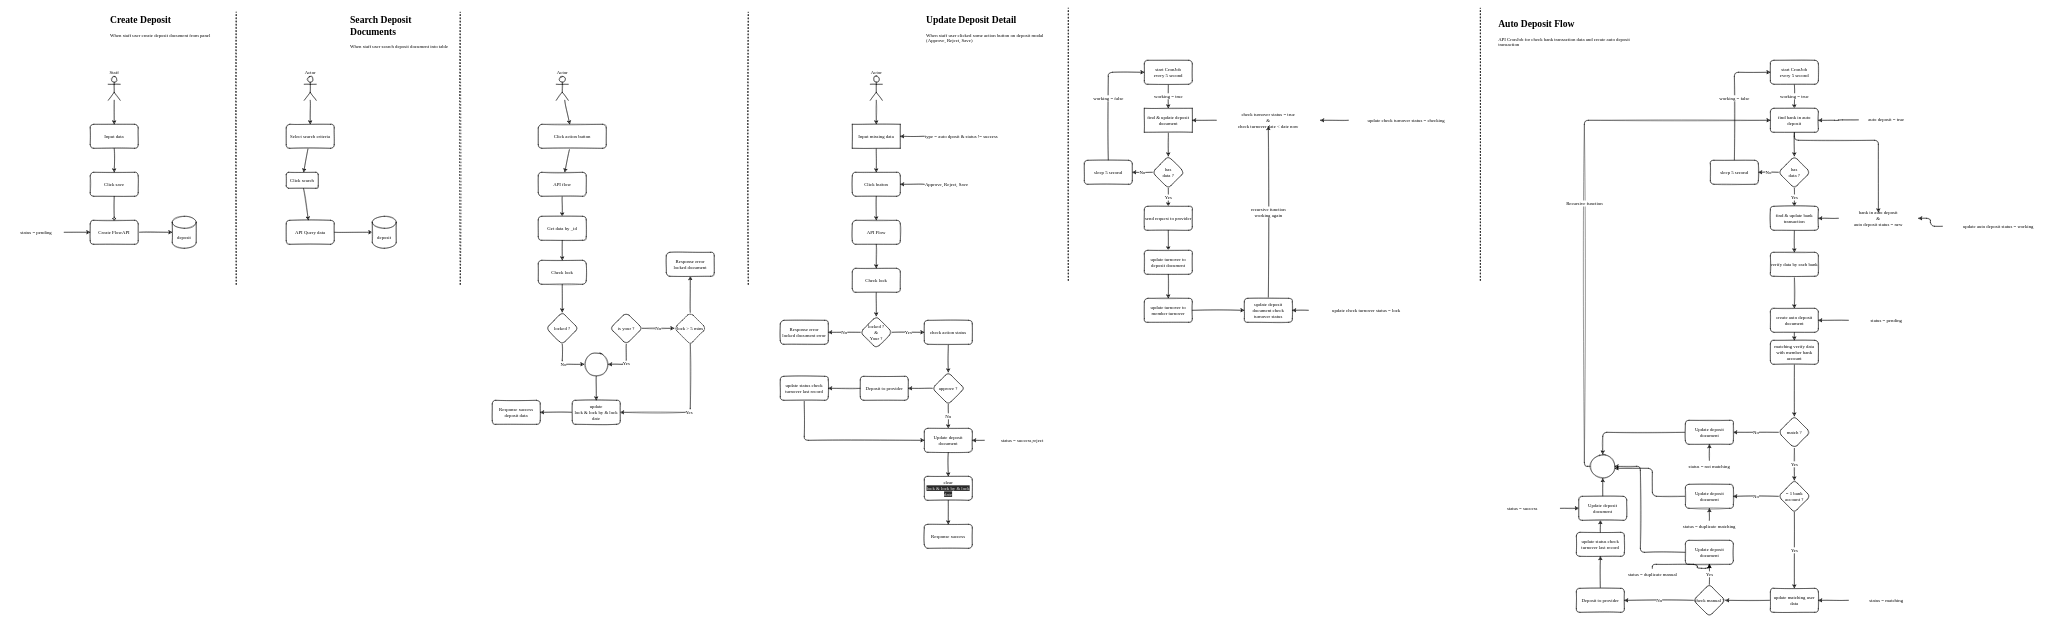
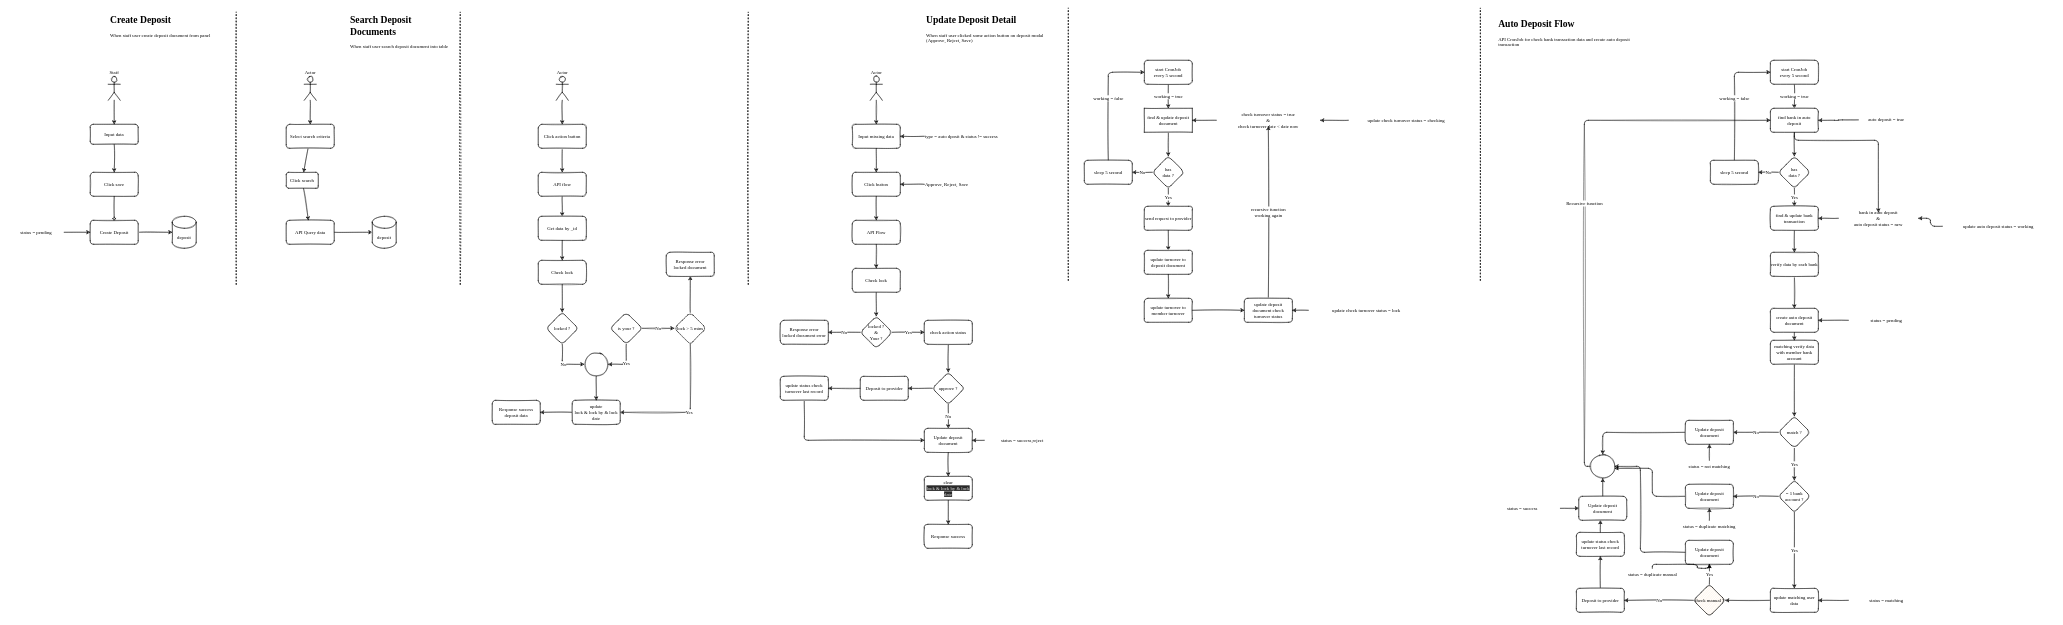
node "Input data": size 48x24 -> 48x20
node "Click action button": size 68x24 -> 48x24
node "Input missing data": shape rectangle -> rounded rectangle
node "Create FlowAPI": label "Create FlowAPI" -> "Create Deposit"
node "check manual ?": fillcolor #ffffff -> #ffe6cc
